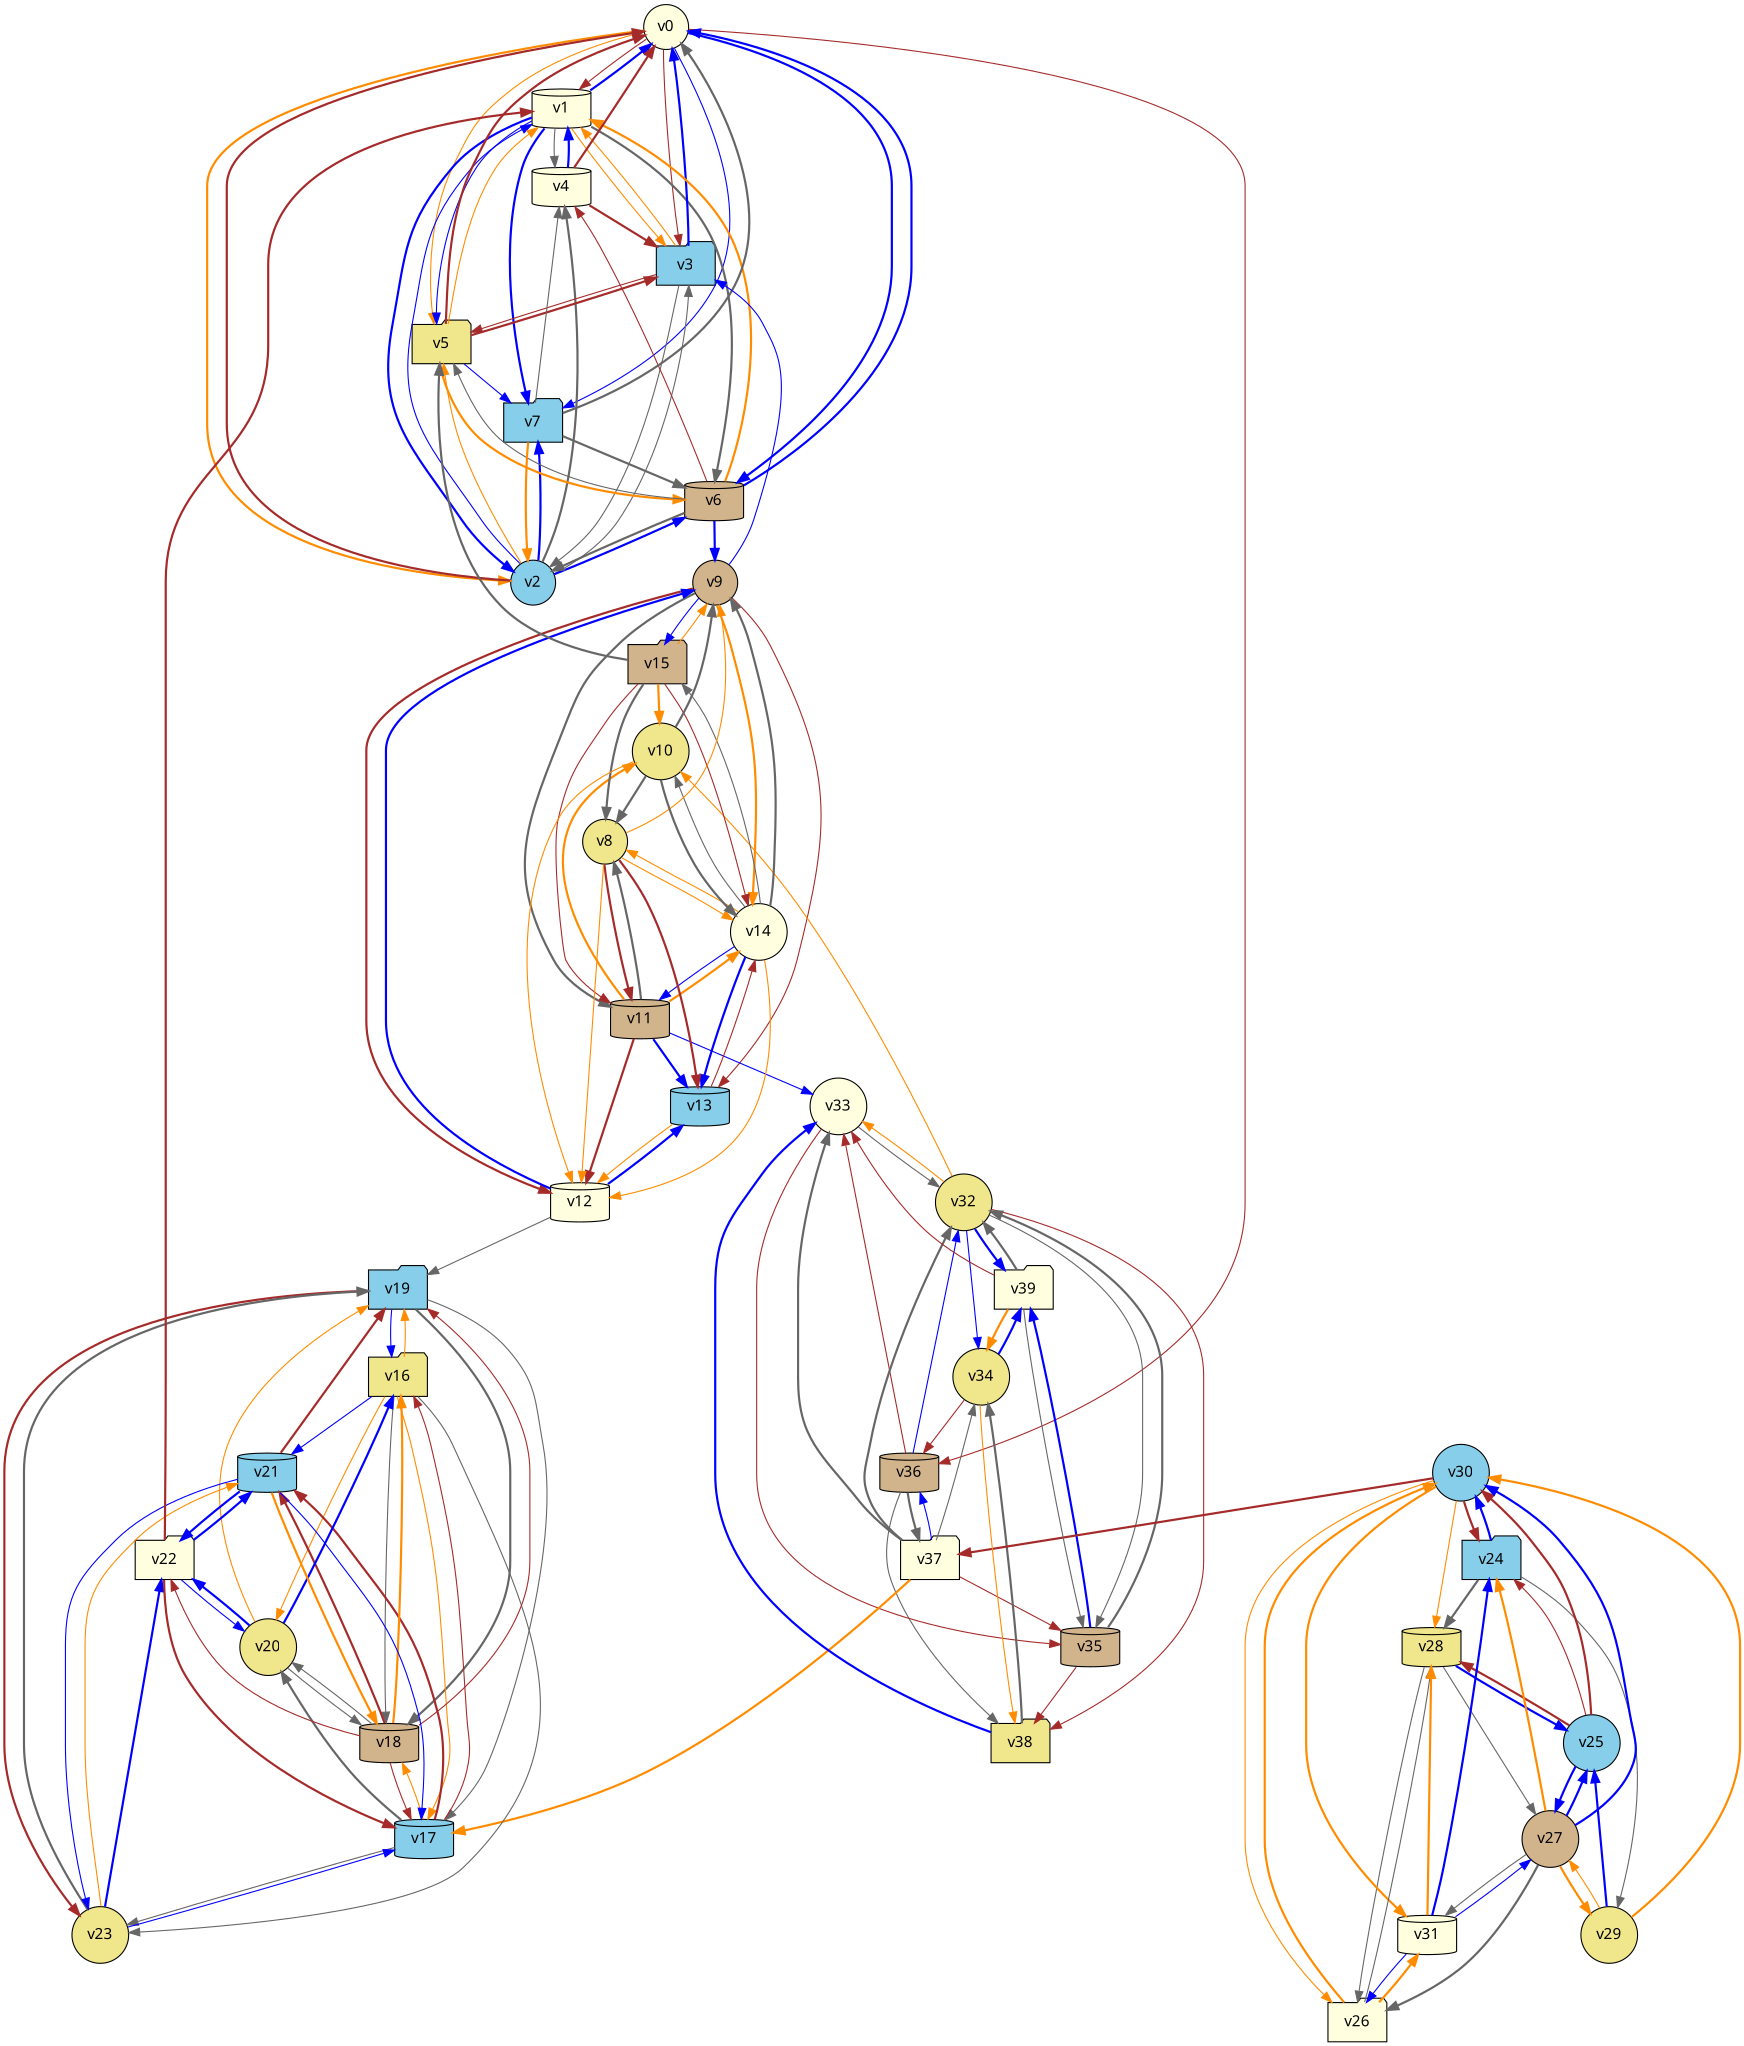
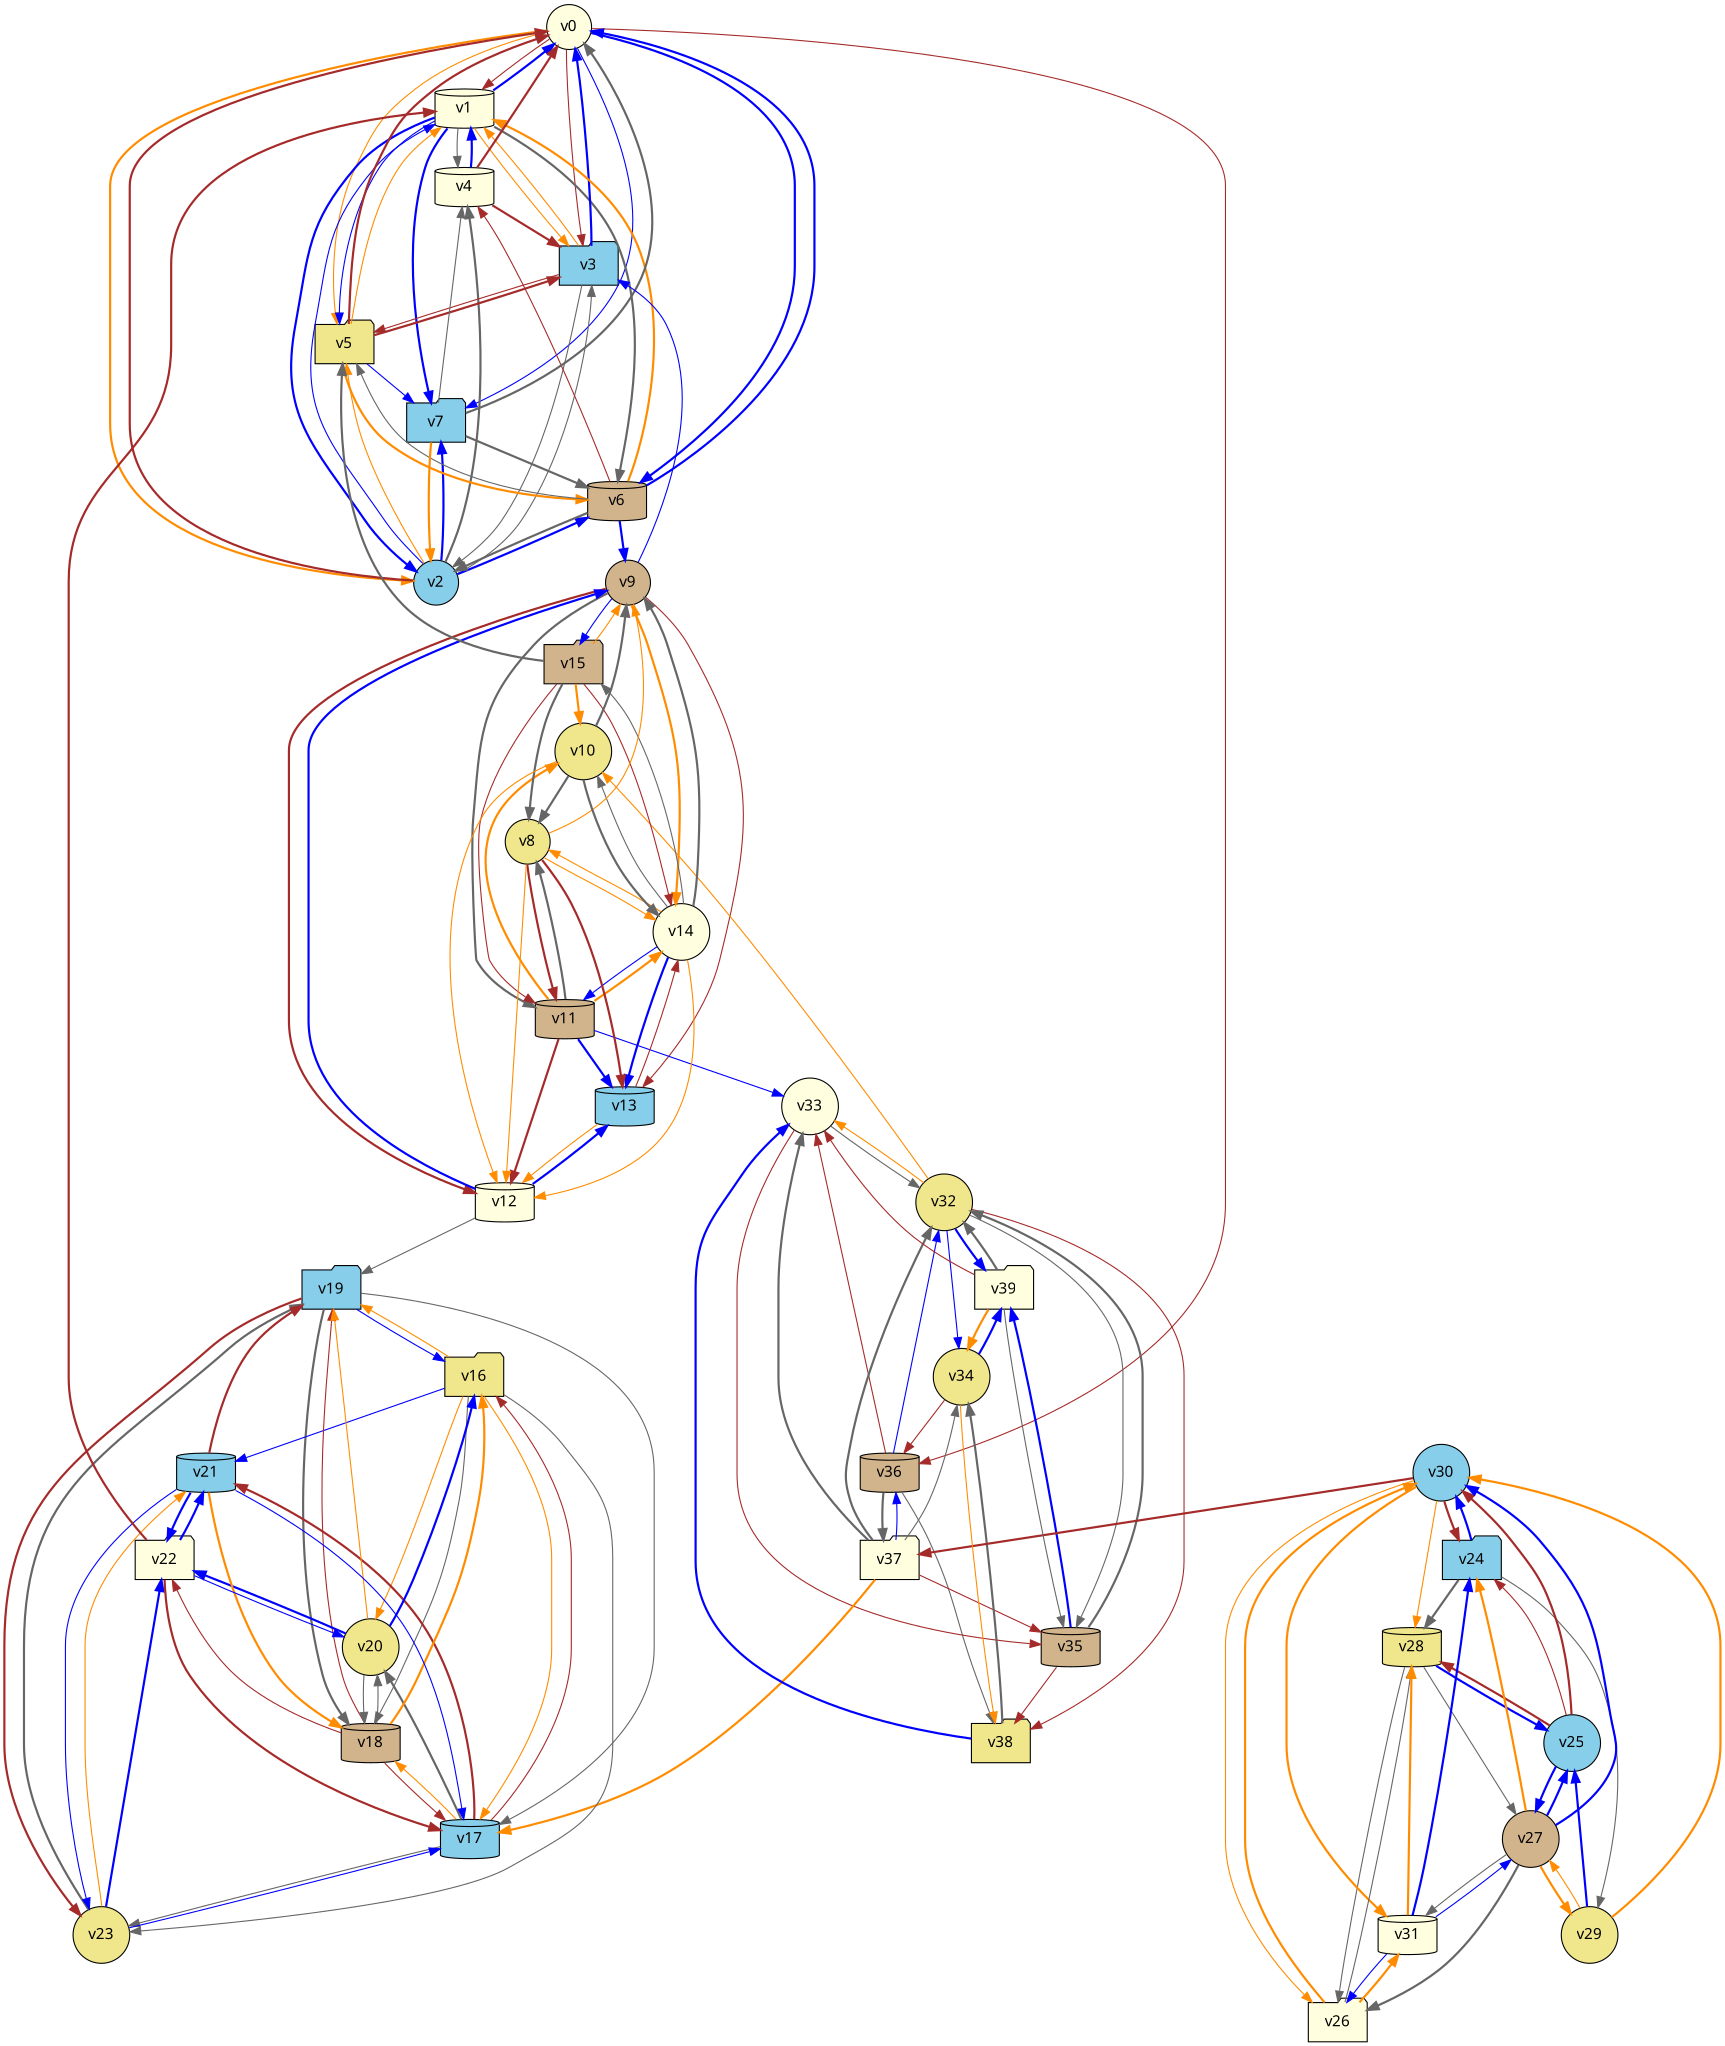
edge "v18" -> "v21": removed
